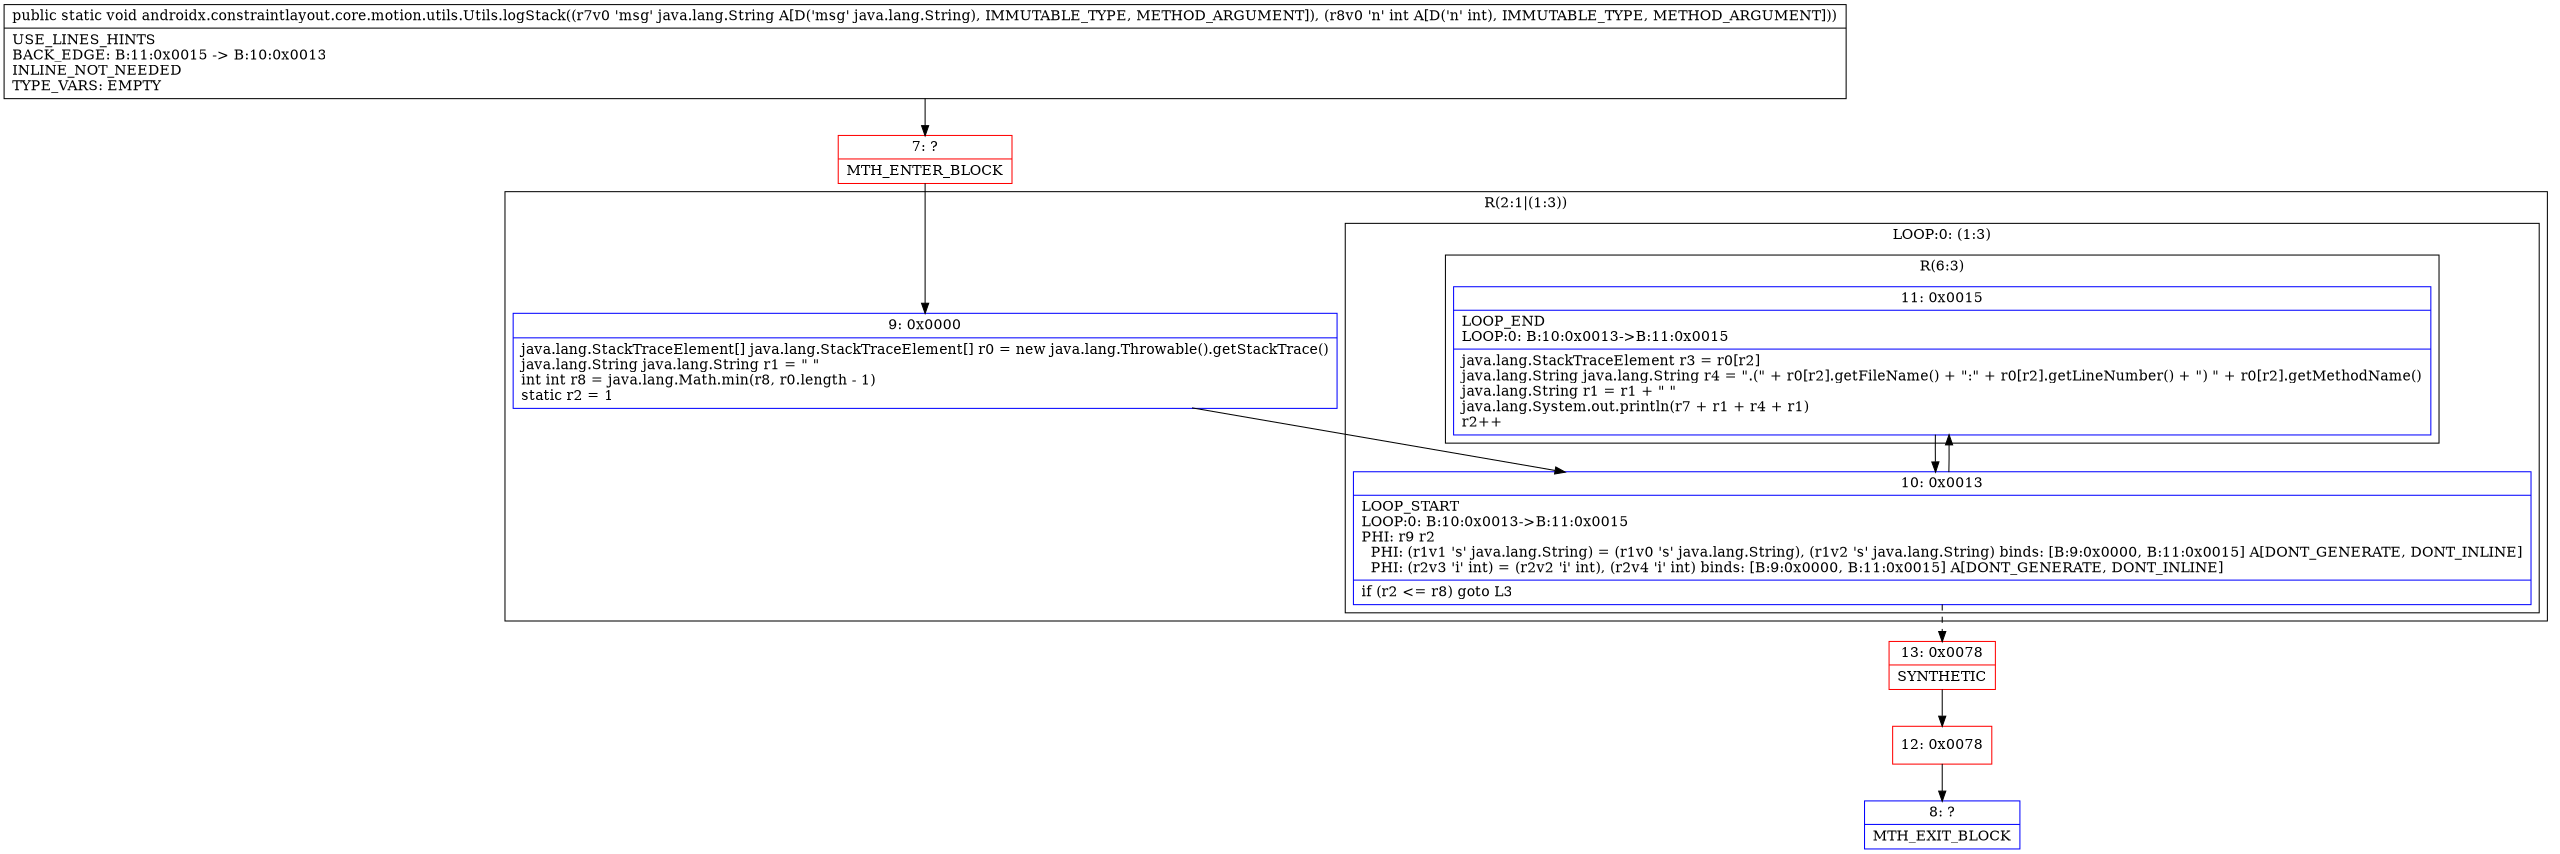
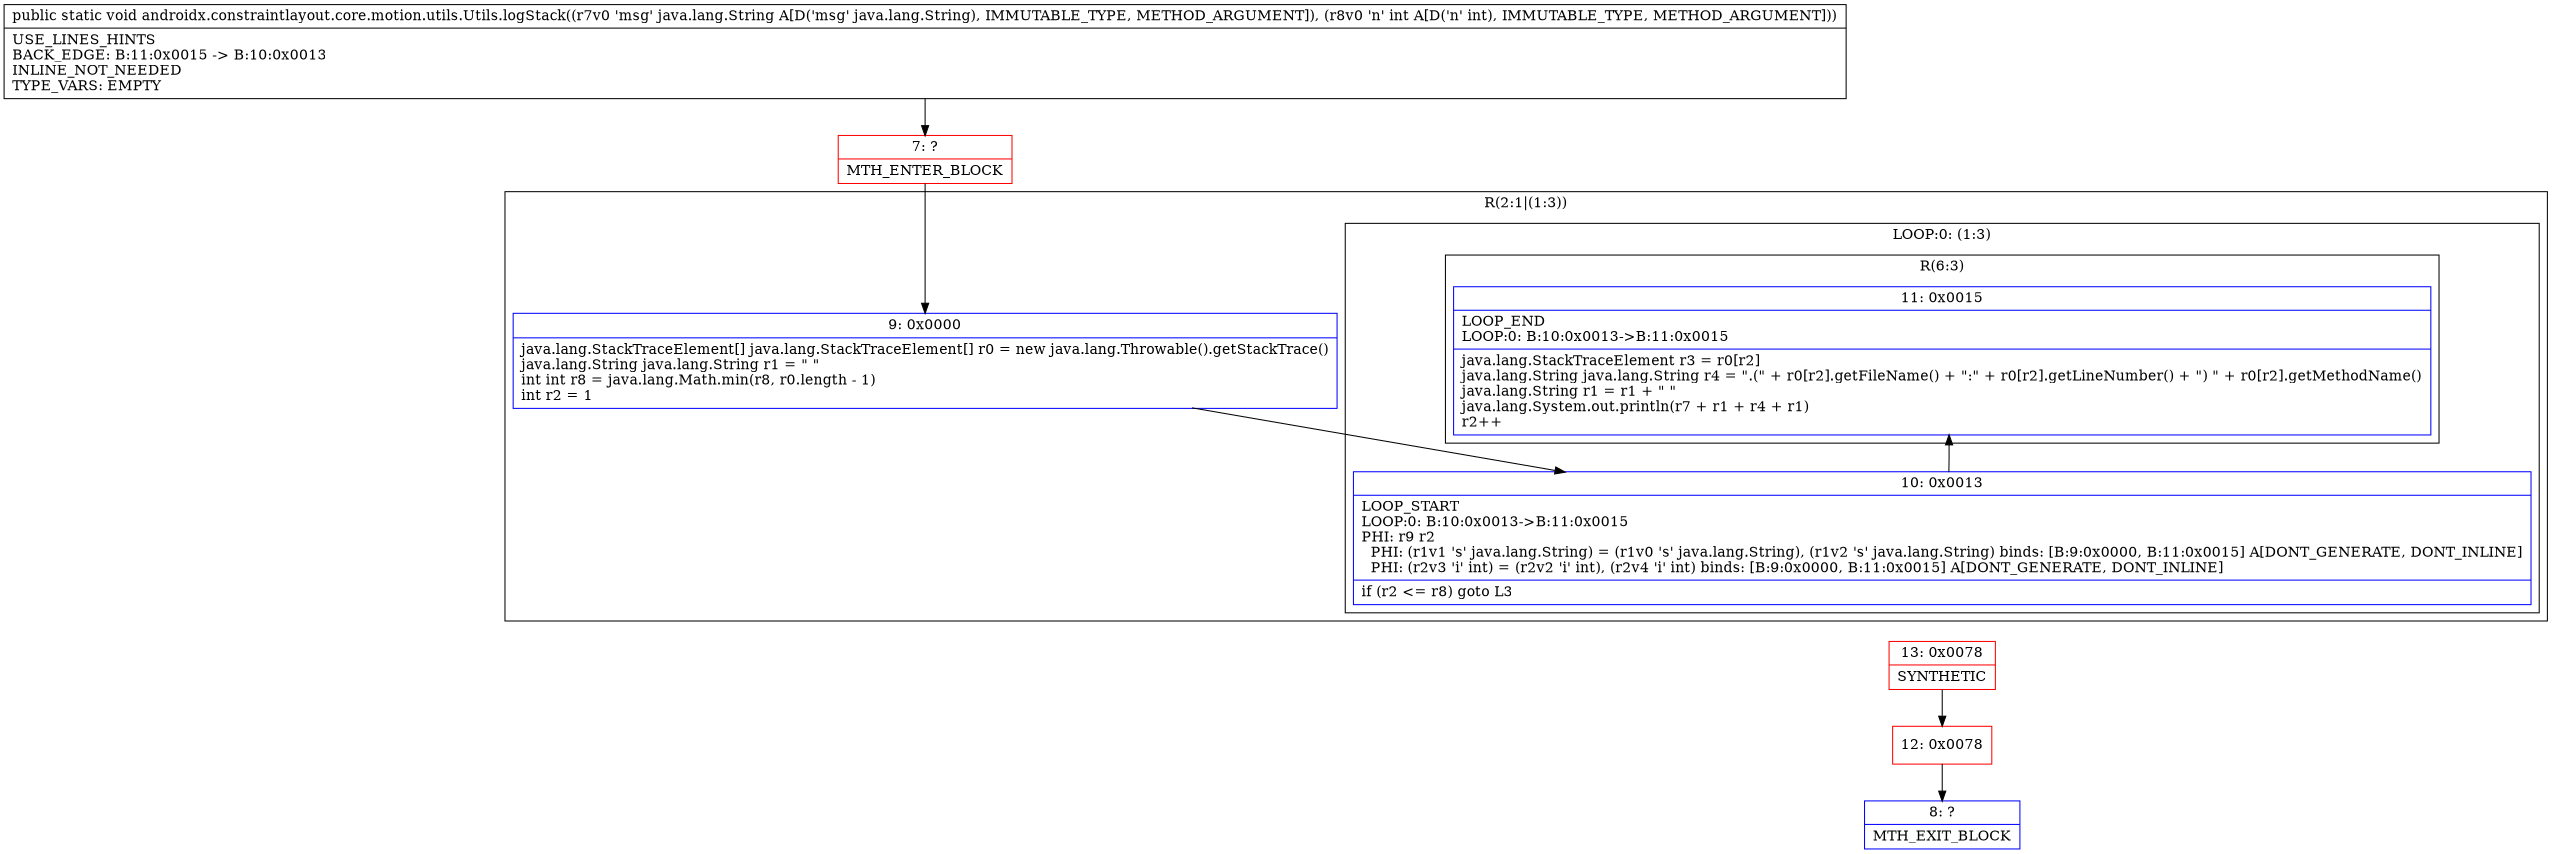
node "9: 0x0000": text "static r2 = 1" -> "int r2 = 1"
edge "11: 0x0015" -> "10: 0x0013": removed
edge "10: 0x0013" -> "13: 0x0078": removed
